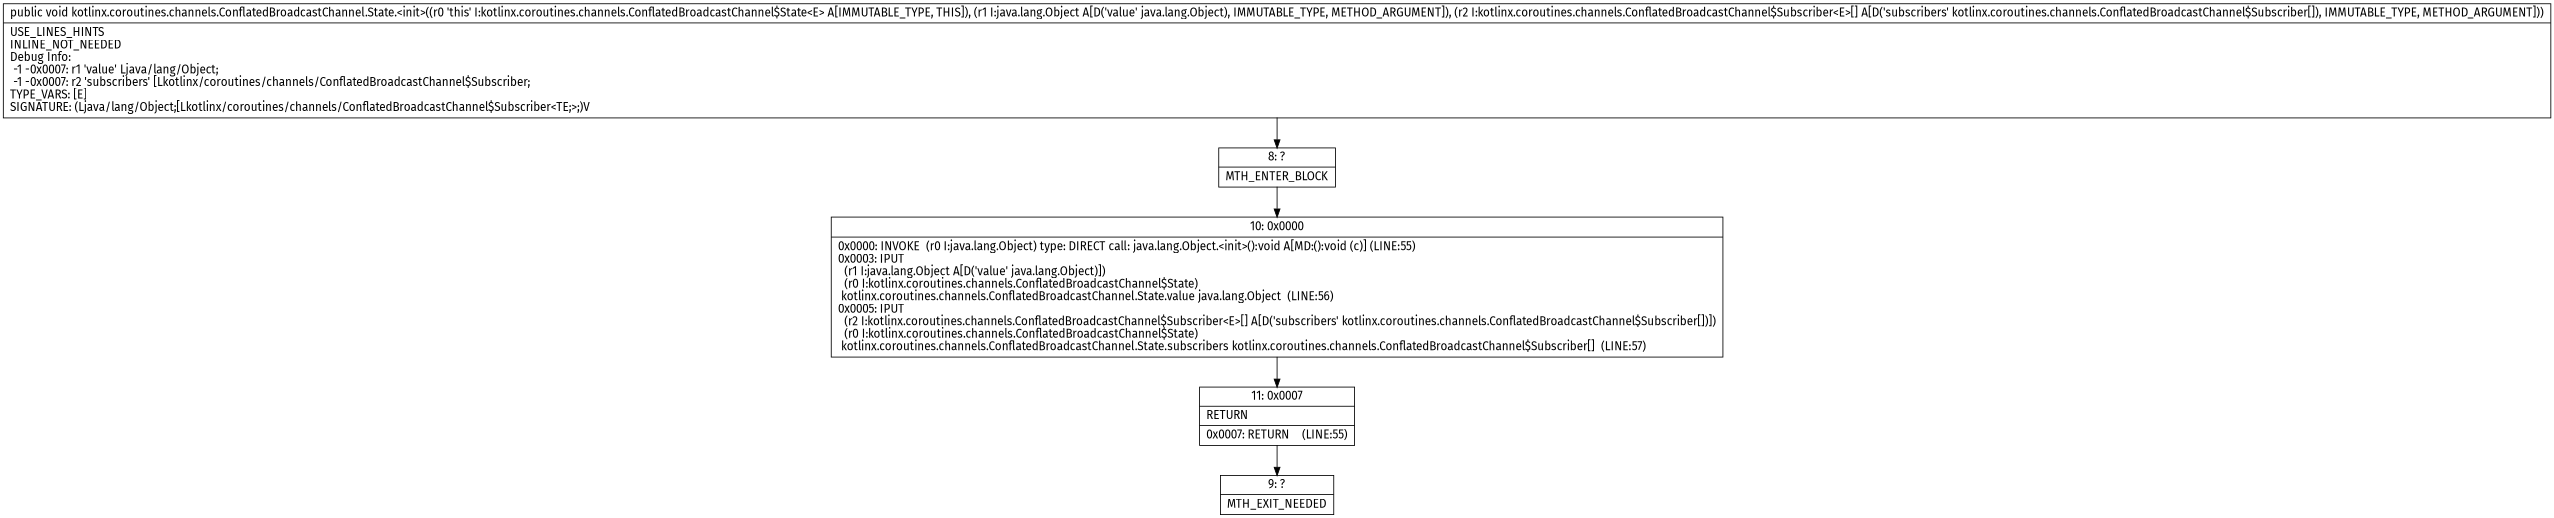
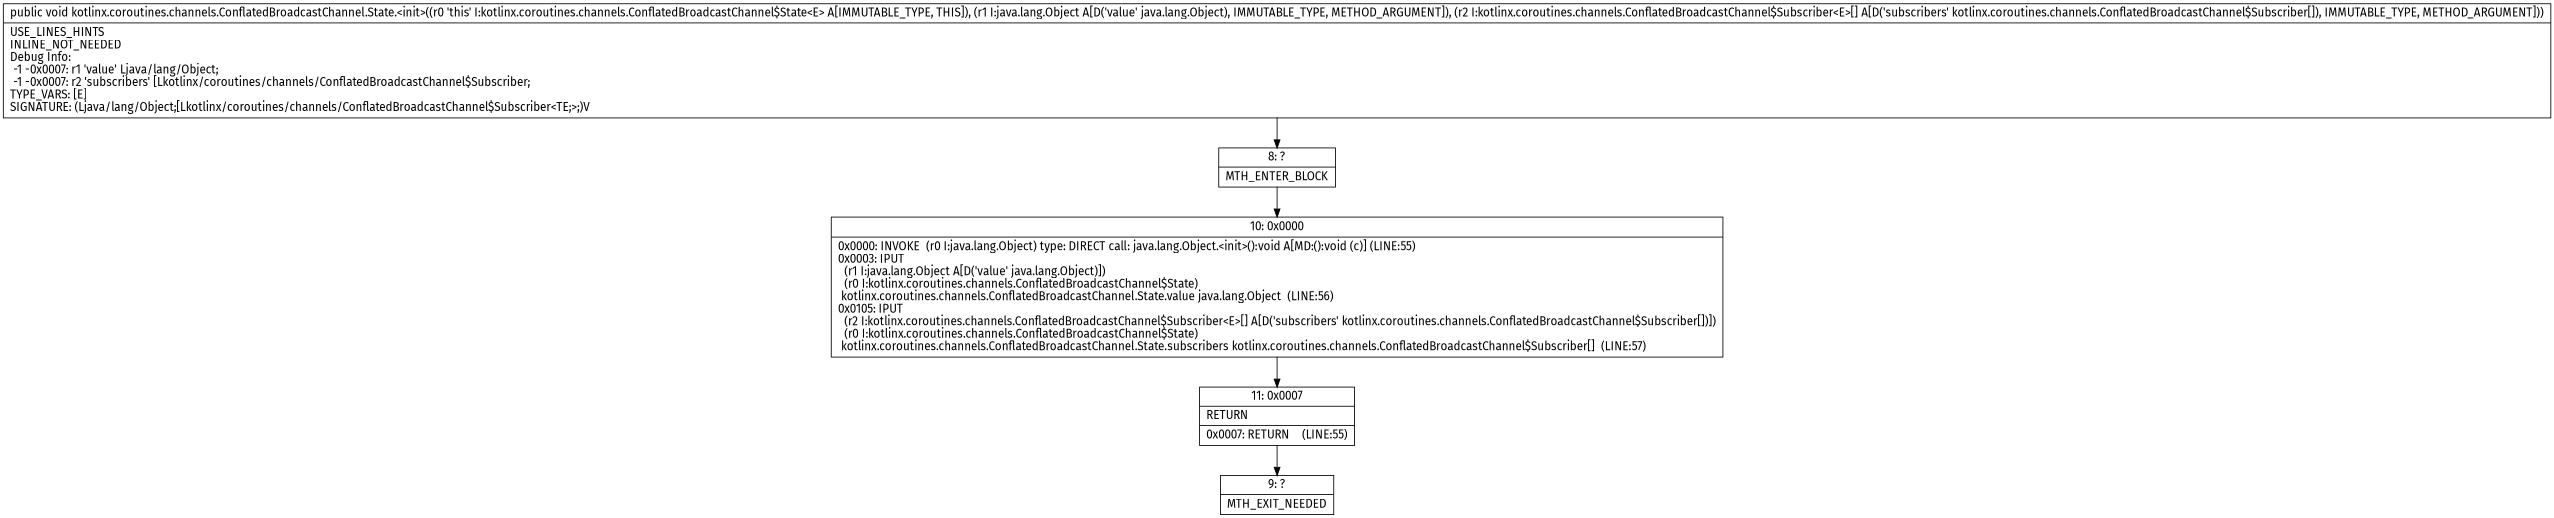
node "10: 0x0000": text "0x0005: IPUT" -> "0x0105: IPUT"
